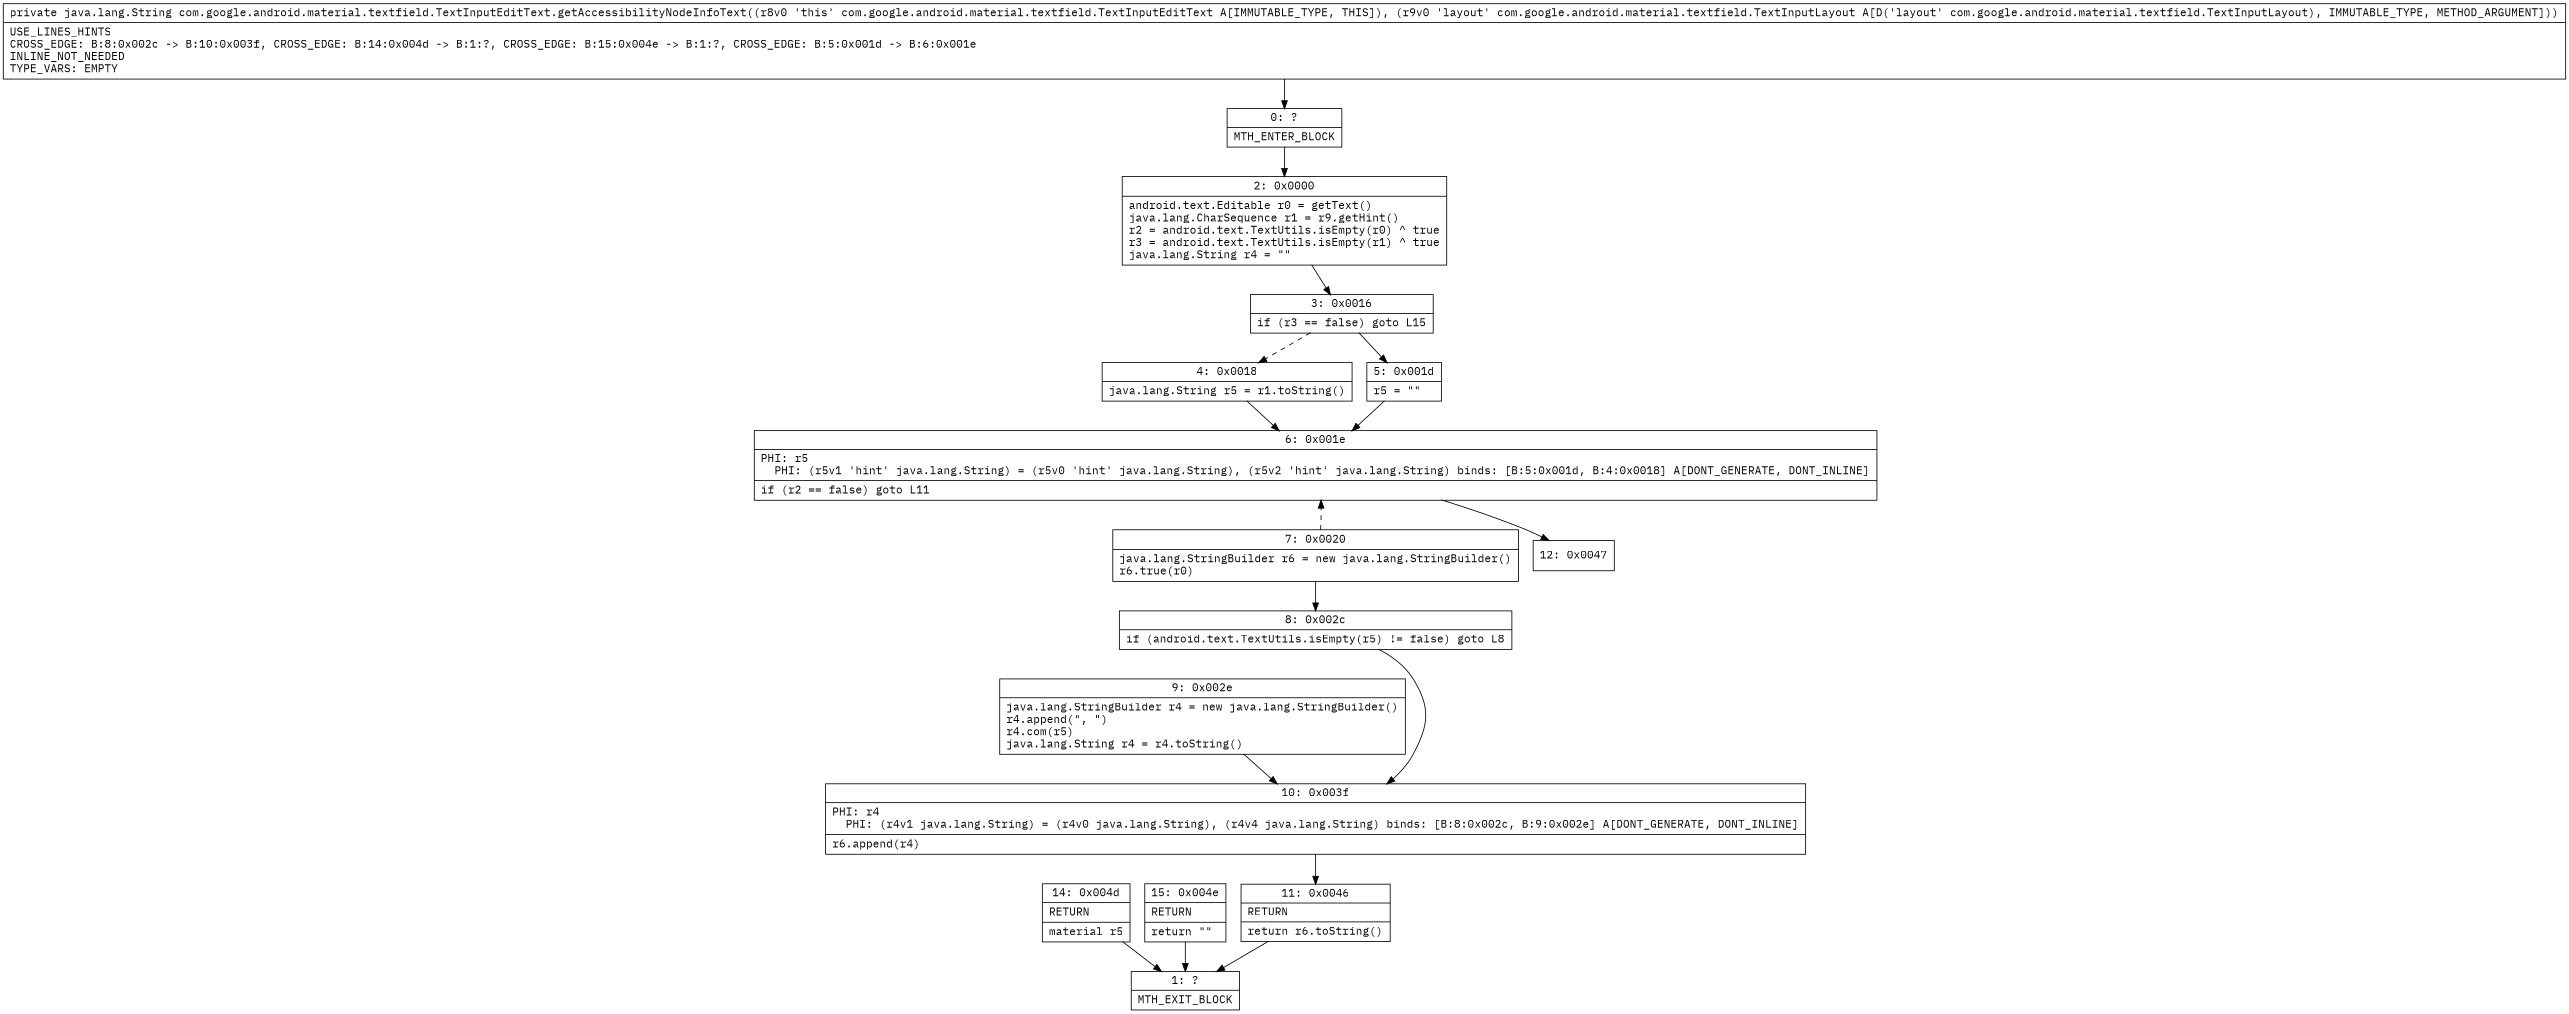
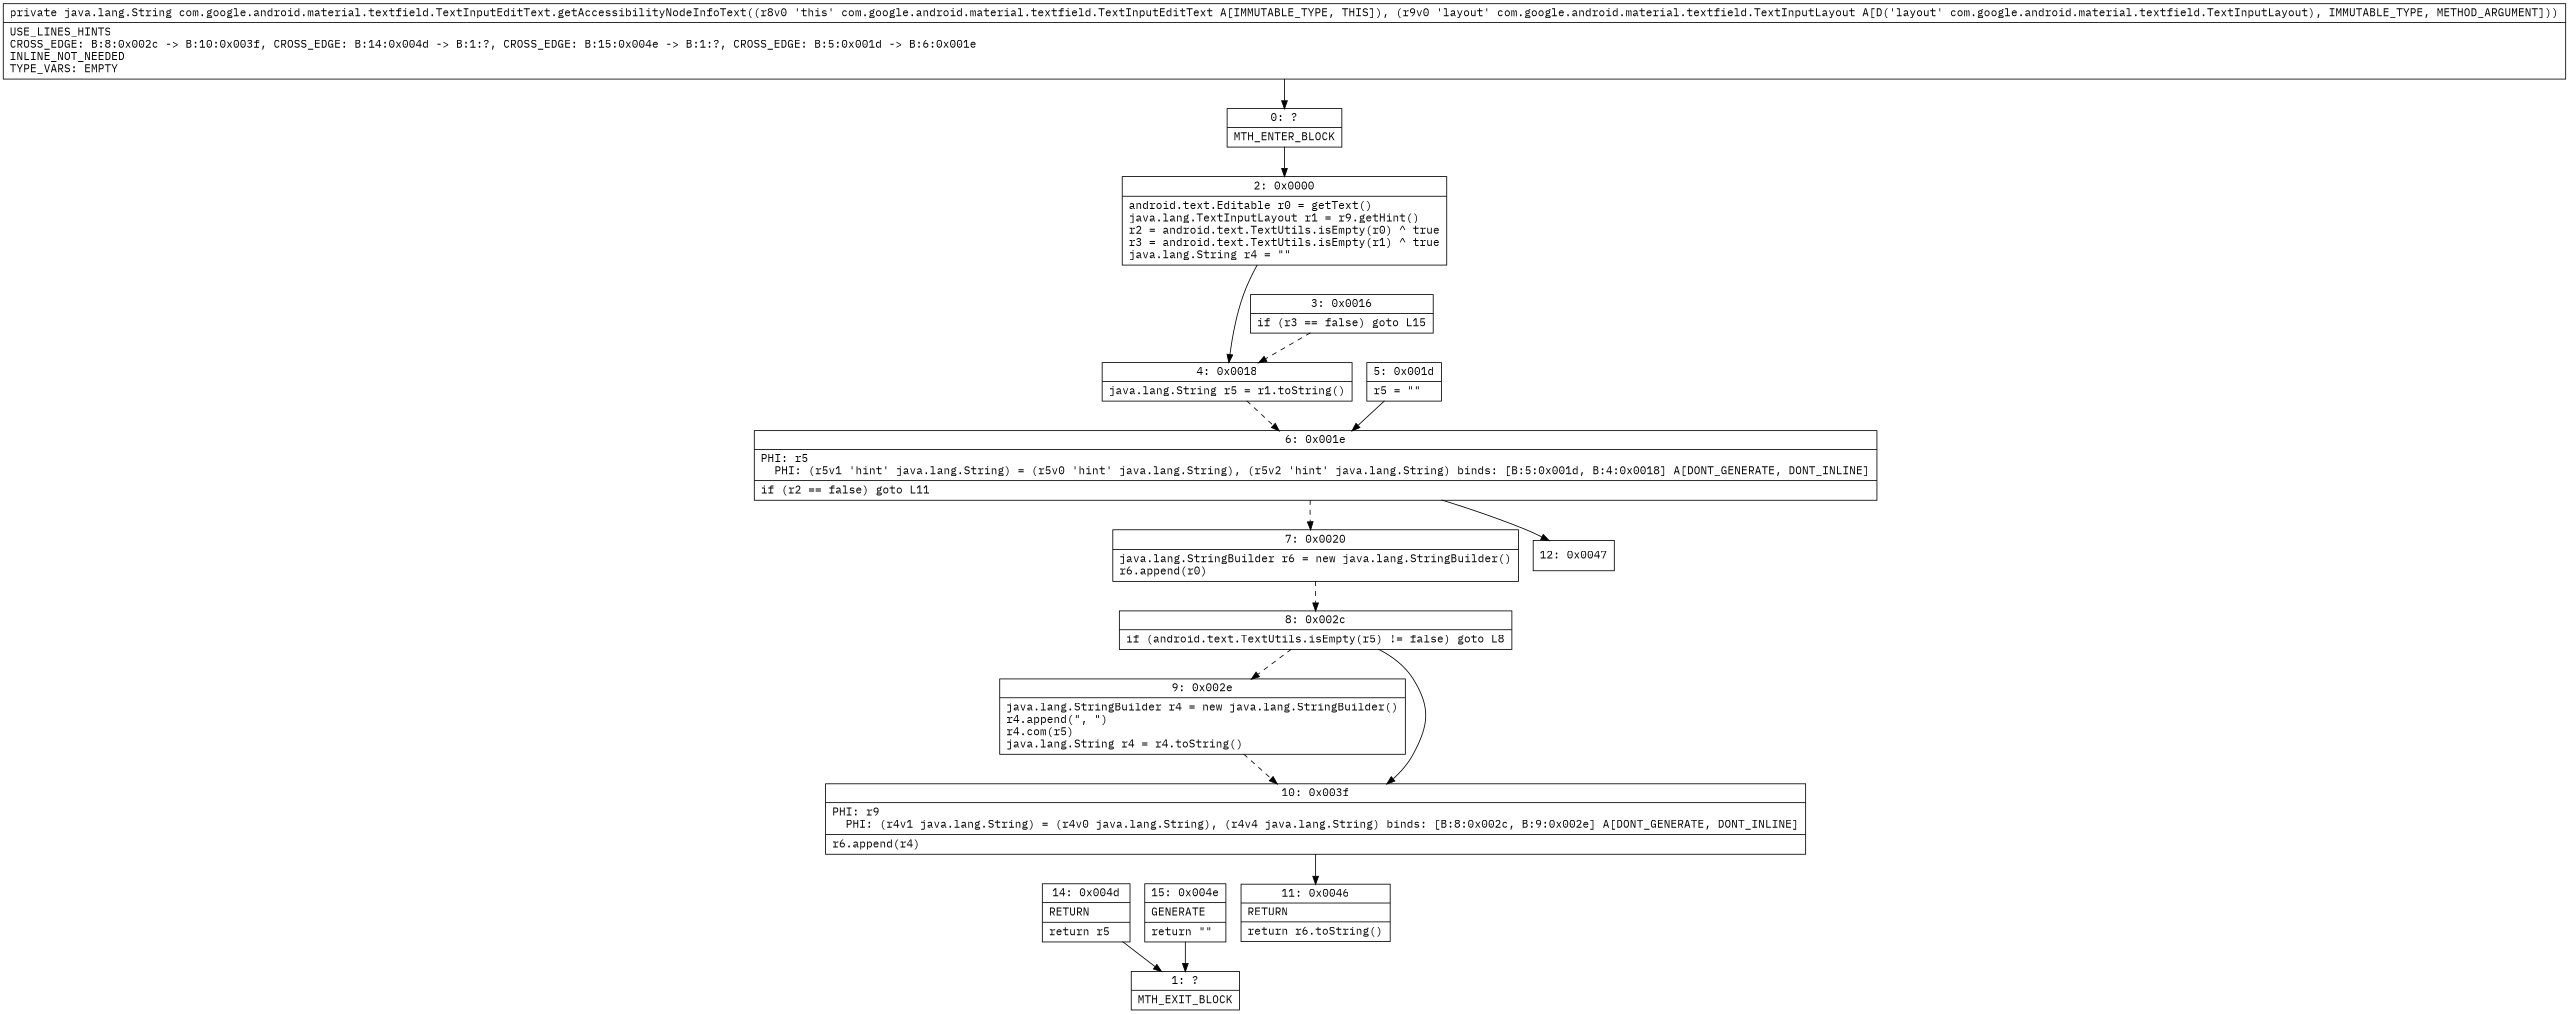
node "2: 0x0000": text "java.lang.CharSequence r1 = r9.getHint()" -> "java.lang.TextInputLayout r1 = r9.getHint()"
edge "2: 0x0000" -> "3: 0x0016": now "2: 0x0000" -> "4: 0x0018"
edge "3: 0x0016" -> "5: 0x001d": removed
edge "4: 0x0018" -> "6: 0x001e": style solid -> dashed
edge "7: 0x0020" -> "6: 0x001e": reversed
node "7: 0x0020": text "r6.true(r0)" -> "r6.append(r0)"
edge "7: 0x0020" -> "8: 0x002c": style solid -> dashed
edge "8: 0x002c" -> "9: 0x002e": added
edge "9: 0x002e" -> "10: 0x003f": style solid -> dashed
node "10: 0x003f": text "PHI: r4" -> "PHI: r9"
node "15: 0x004e": text "RETURN" -> "GENERATE"
node "14: 0x004d": text "material r5" -> "return r5"
edge "11: 0x0046" -> "1: ?": removed
